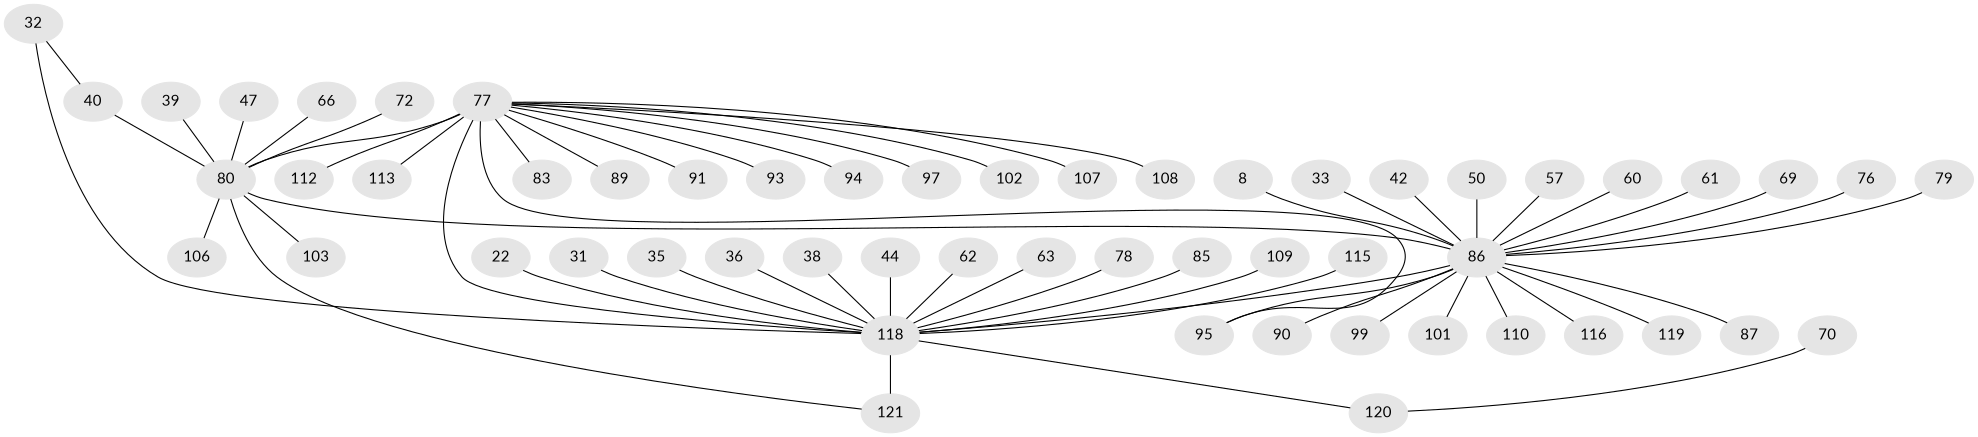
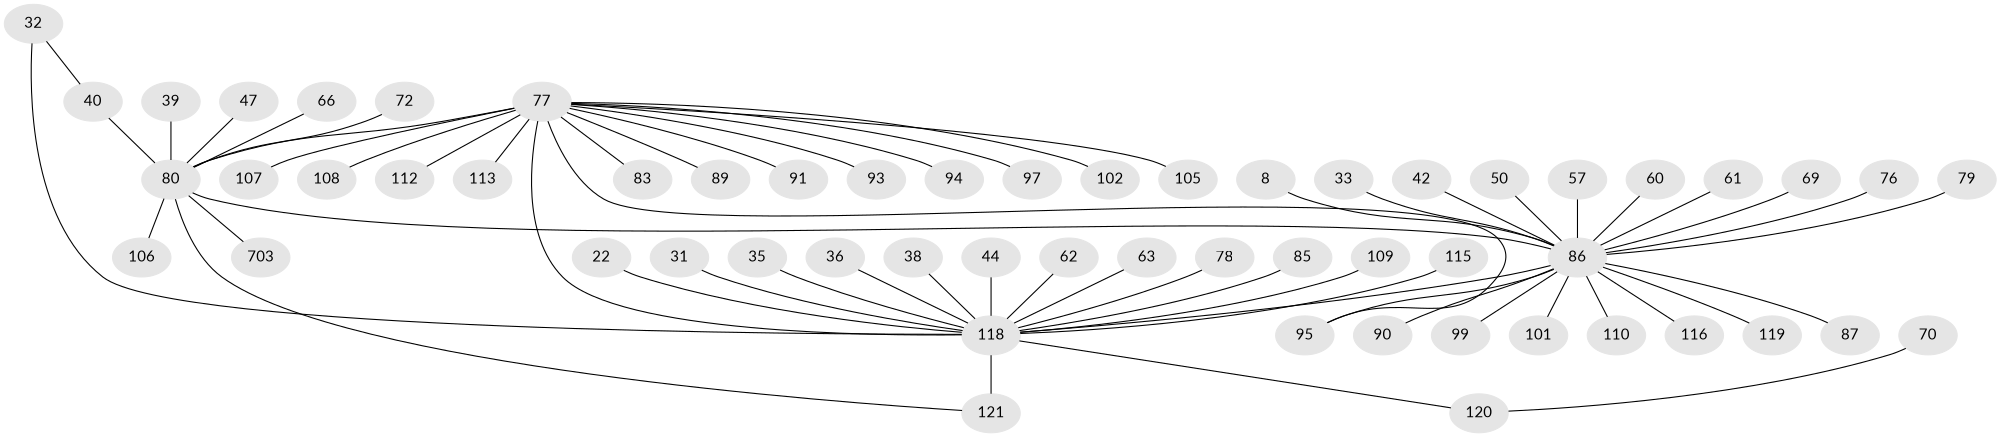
node "105": added
node "103": label "103" -> "703"
